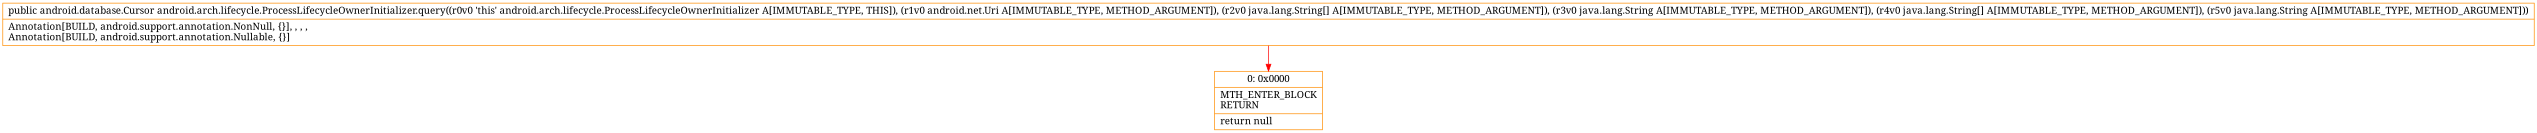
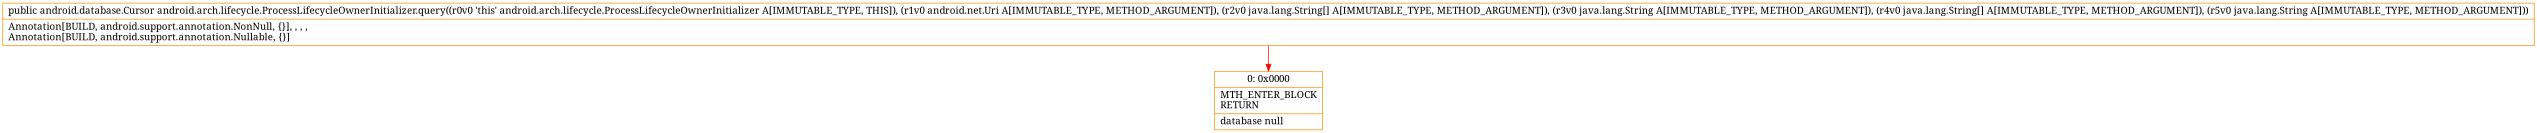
node "0: 0x0000": text "return null" -> "database null"
